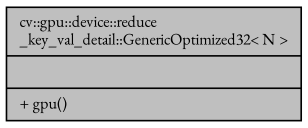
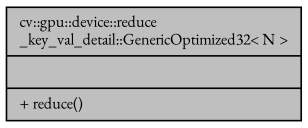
node "cv::gpu::device::reduce": text "+ gpu()" -> "+ reduce()"
